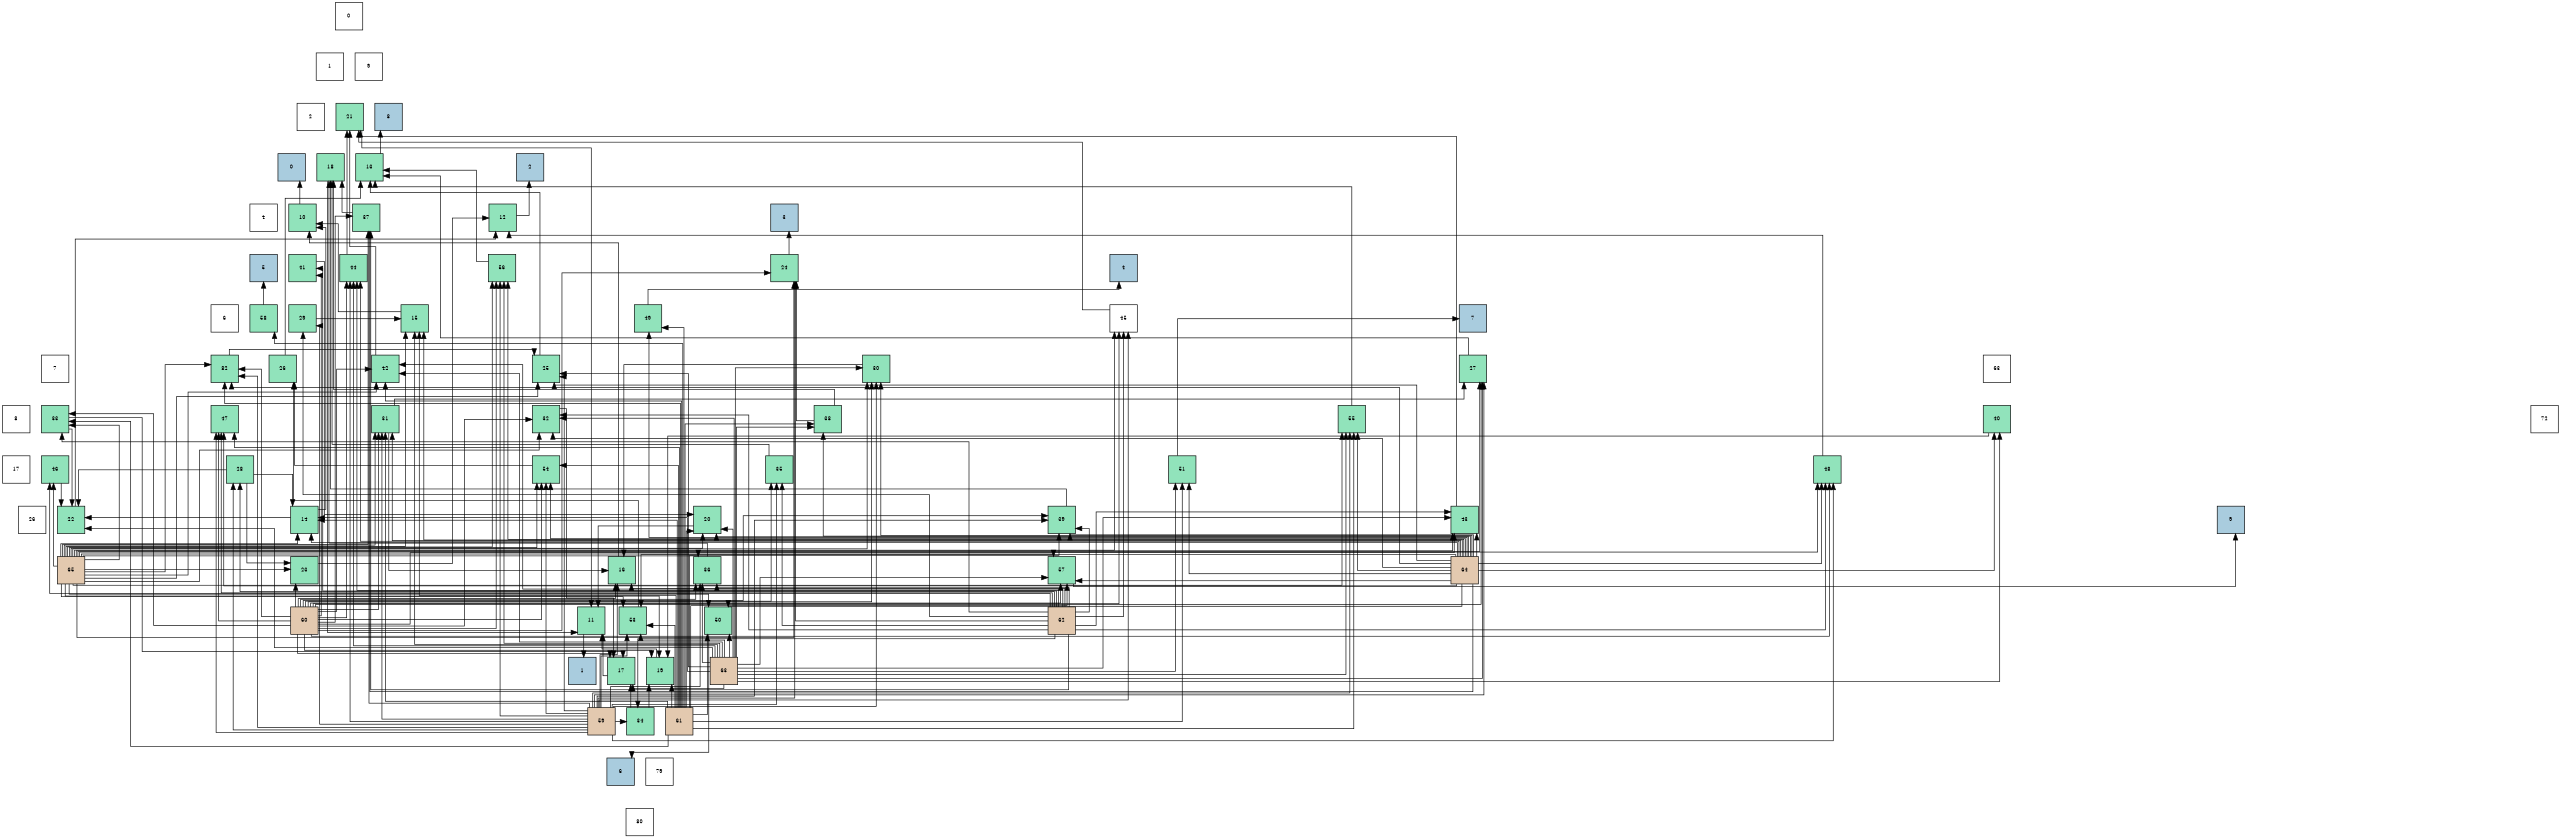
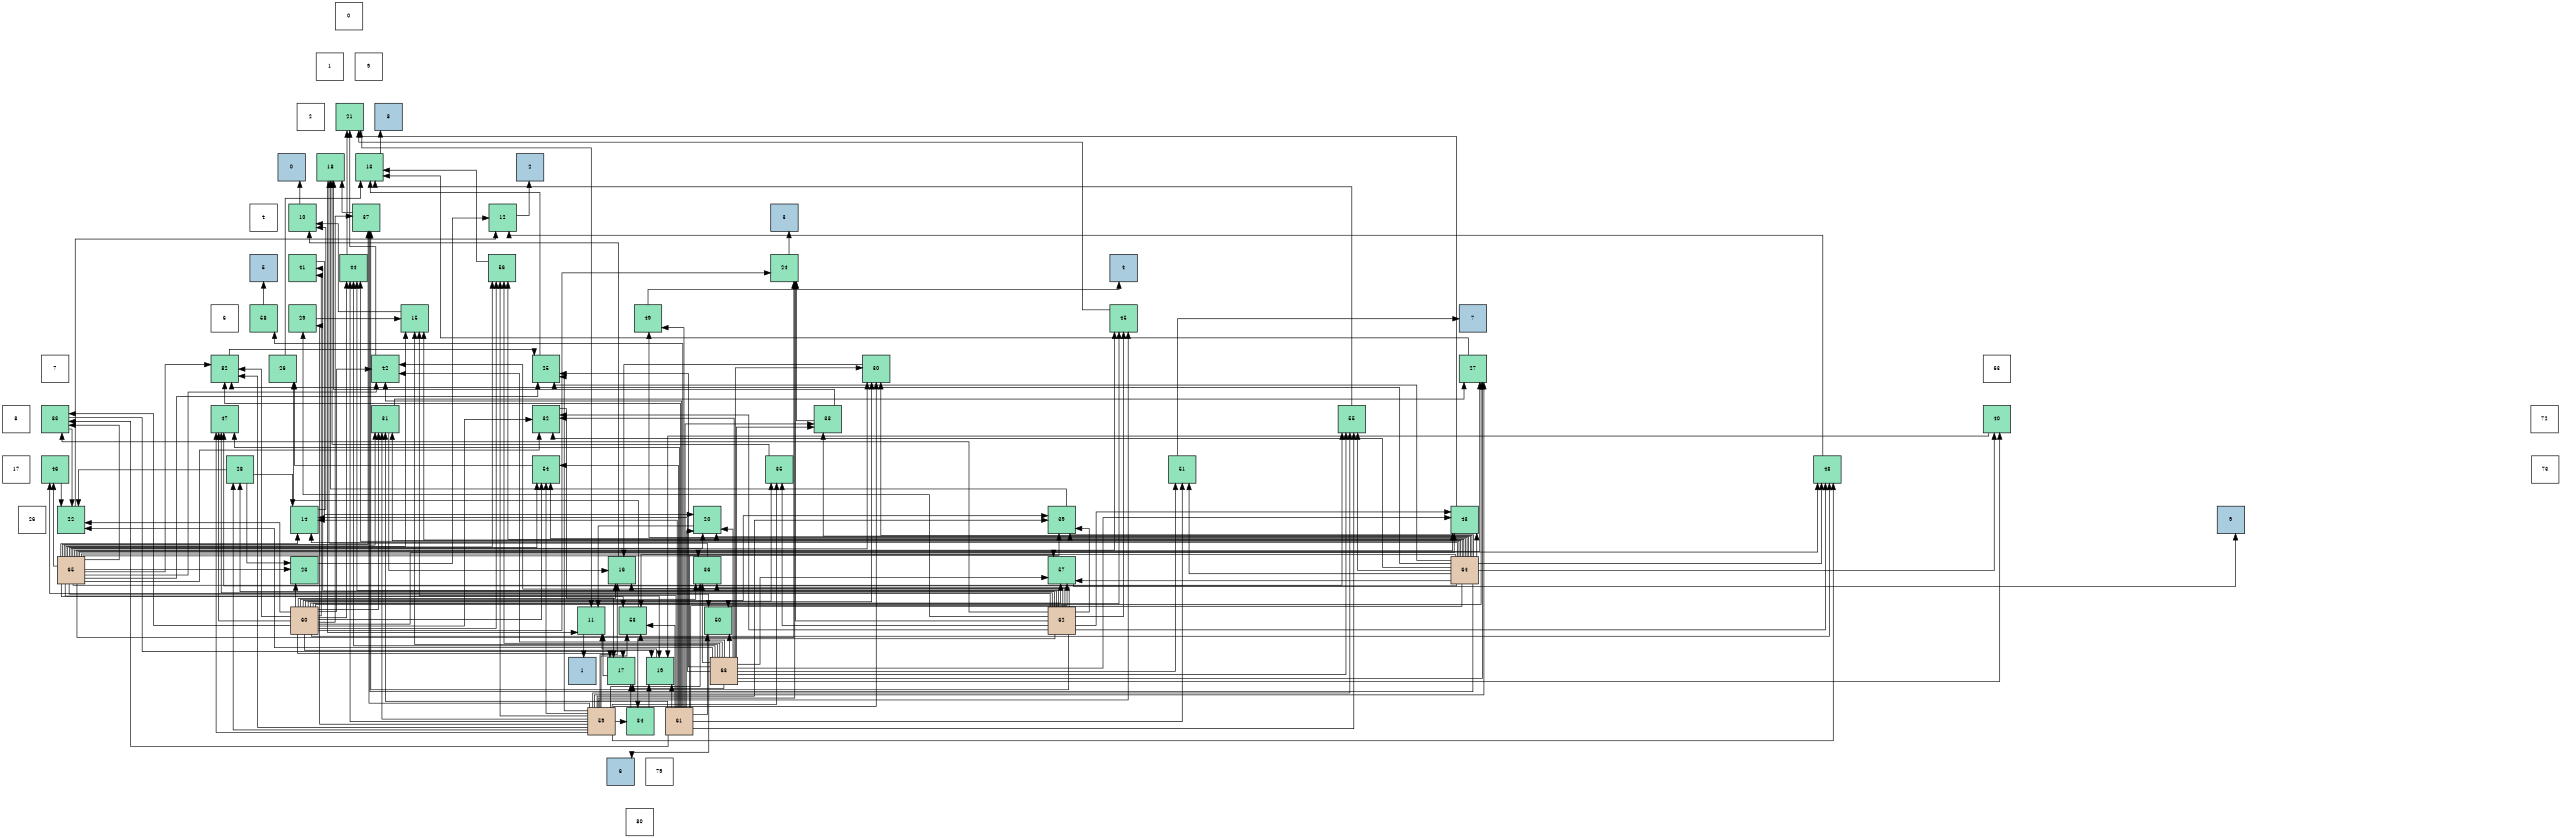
node "45": fillcolor #ffffff -> #91e3bb
node "73": added
edge "14" -> "22": now "60" -> "22"
